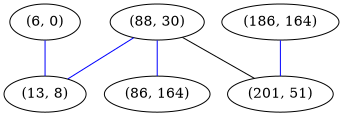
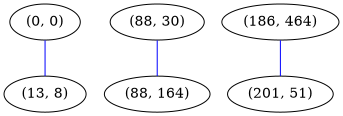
node "(6, 0)": label "(6, 0)" -> "(0, 0)"
node "(186, 164)": label "(186, 164)" -> "(186, 464)"
edge "(88, 30)" -- "(13, 8)": removed
edge "(88, 30)" -- "(201, 51)": removed
node "(86, 164)": label "(86, 164)" -> "(88, 164)"
